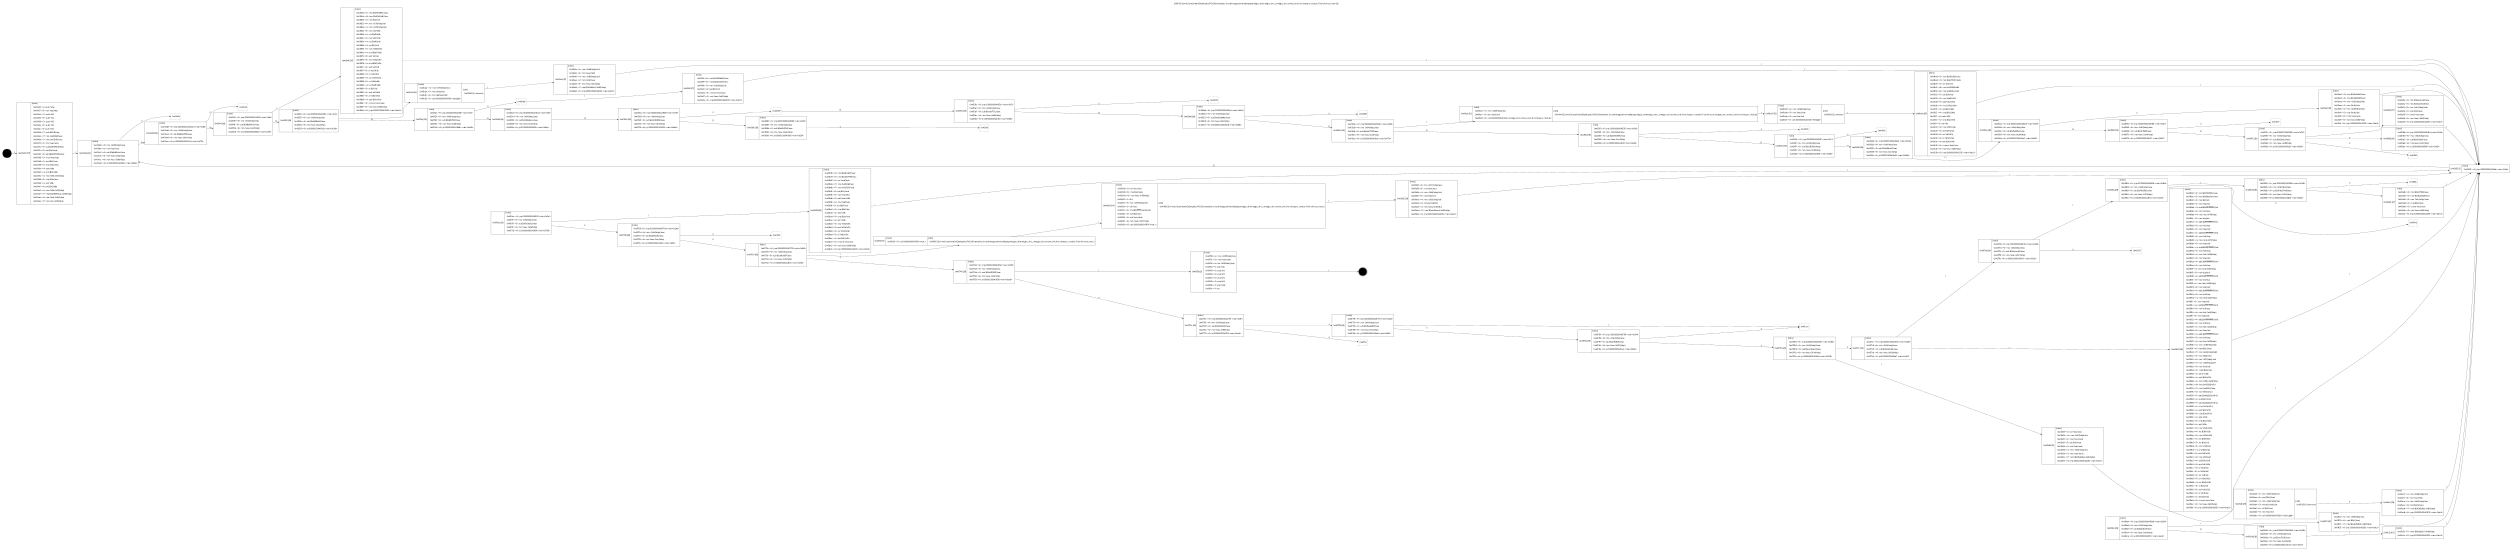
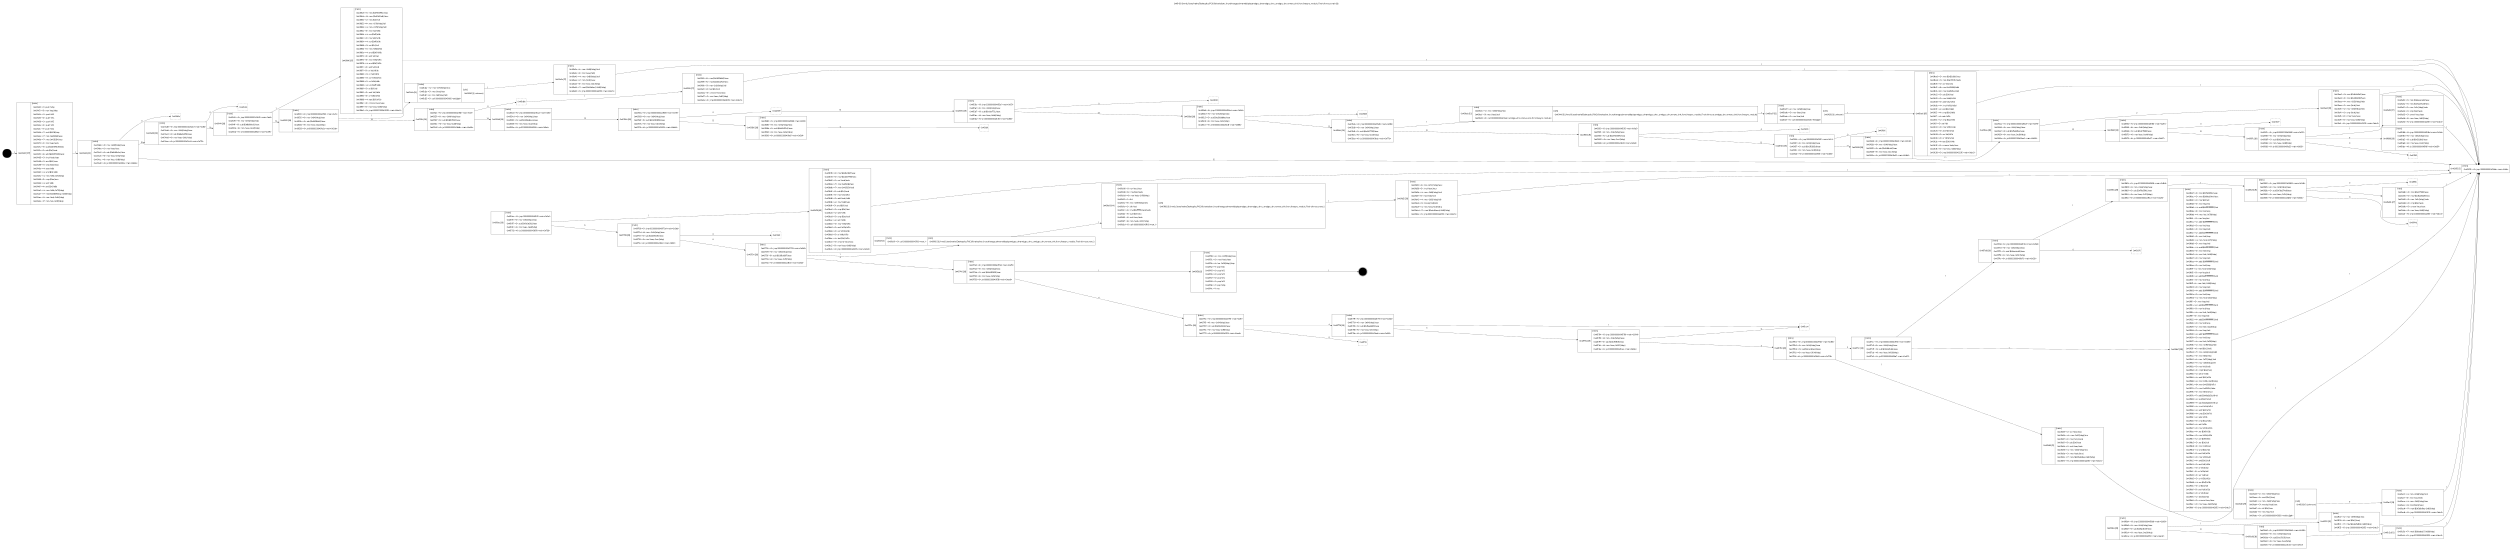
edge "0x402015 [5]" -> "0x4014bb [29]": reversed
edge "0x401804 [28]" -> "0x401f4d": now "0x401820 [28]" -> "0x401f4d"
